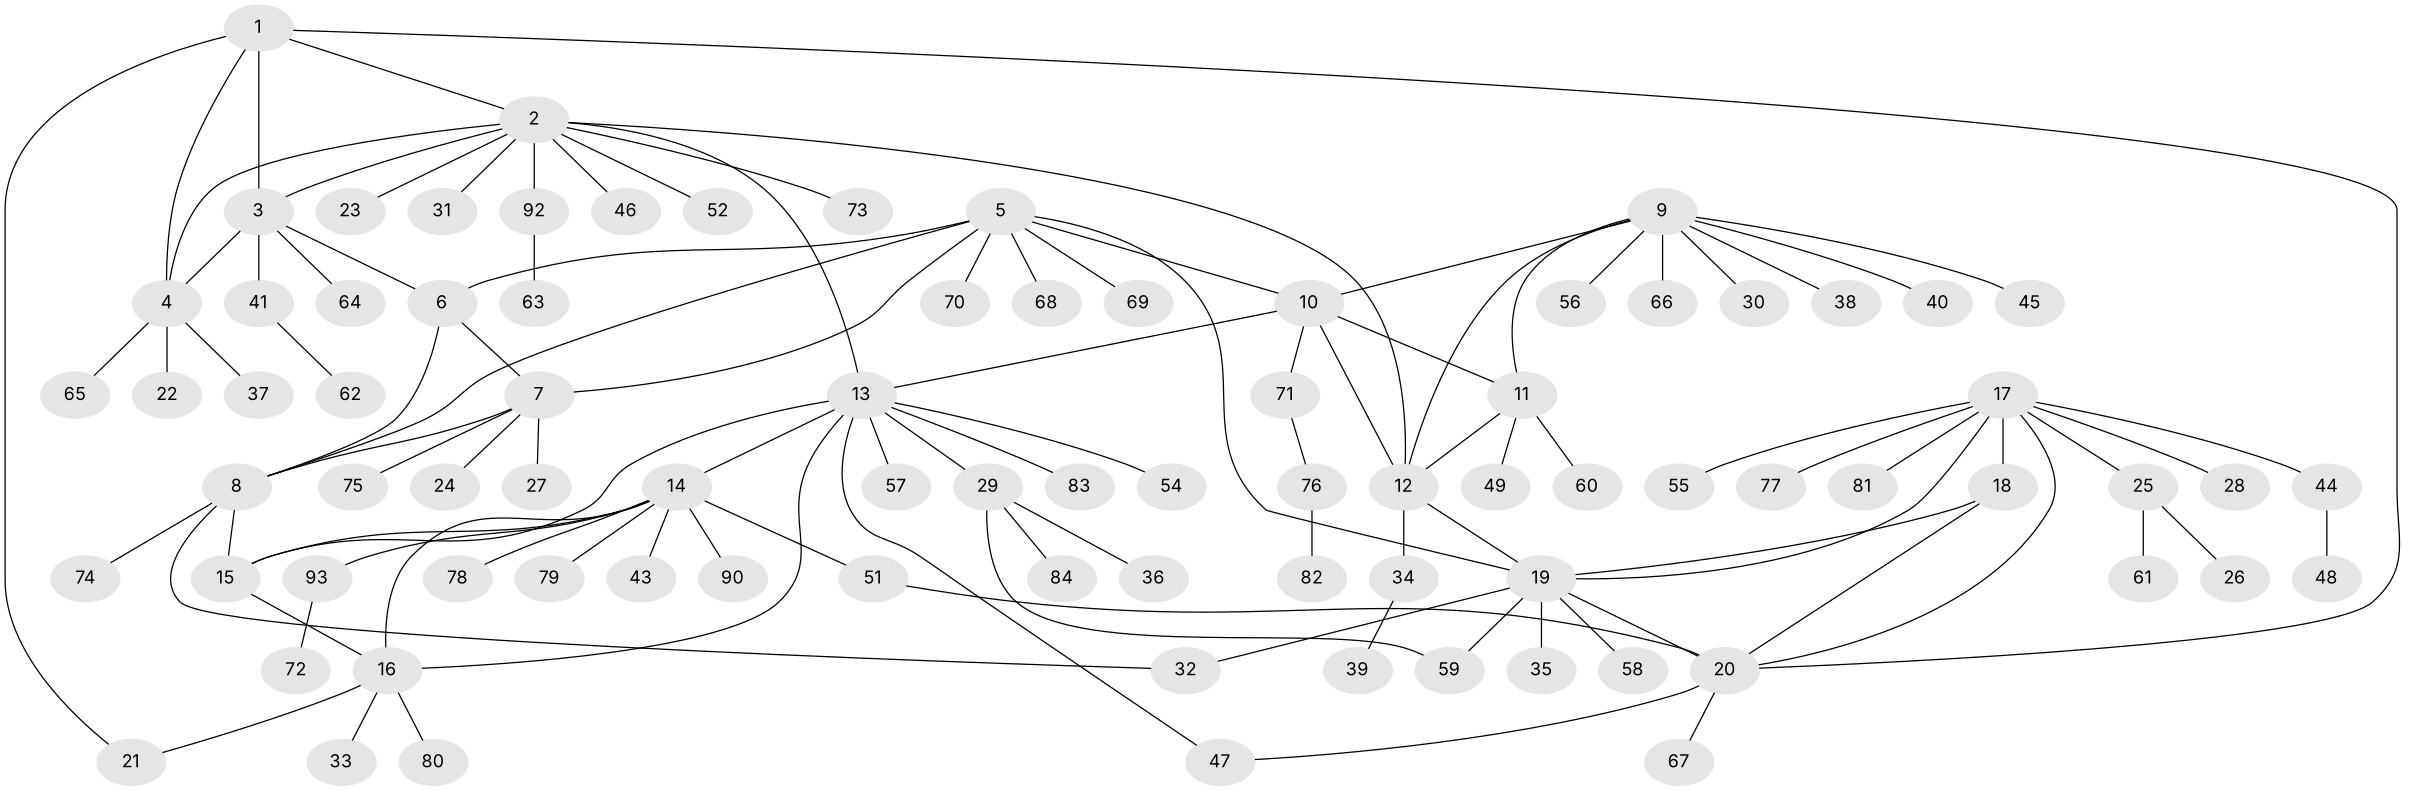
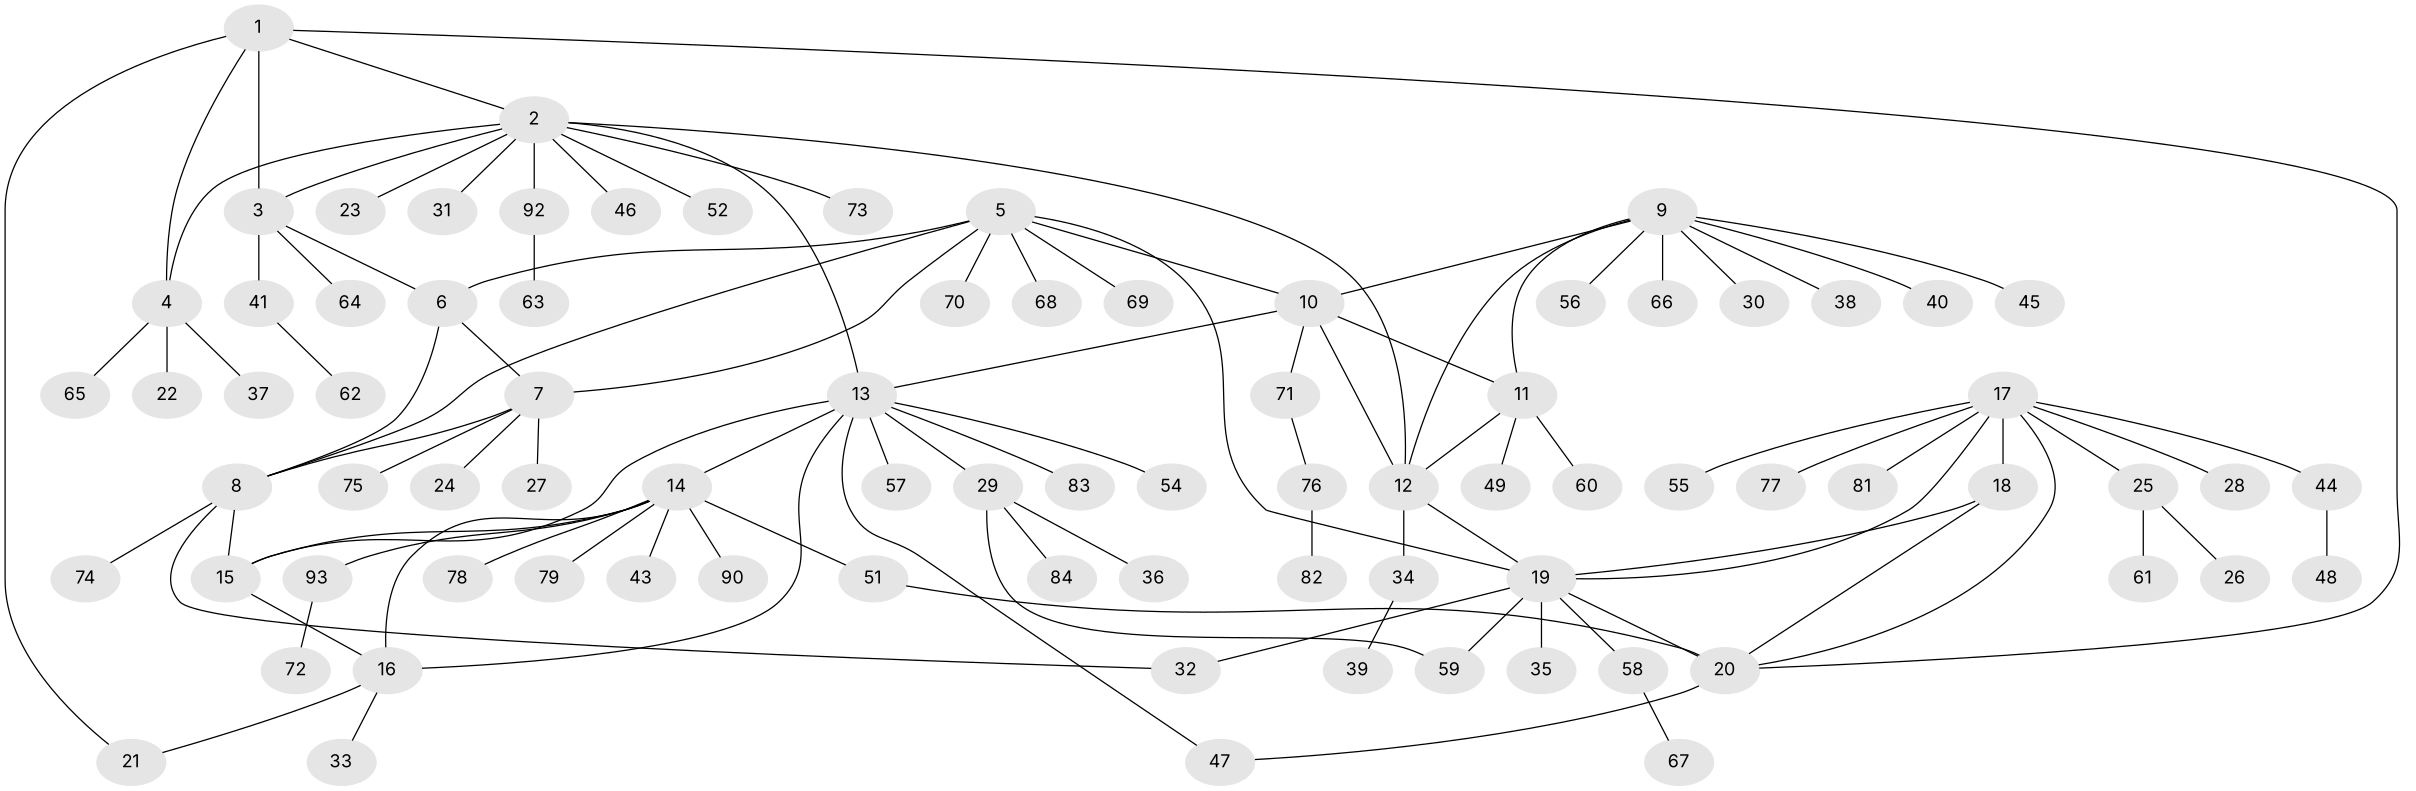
edge "3" -- "4": removed
edge "20" -- "67": now "58" -- "67"
node "80": removed
